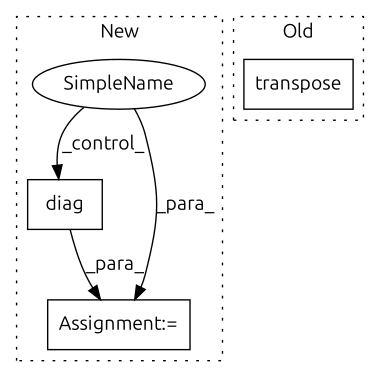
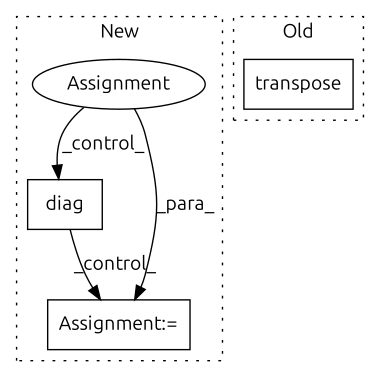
node "SimpleName": label "SimpleName" -> "Assignment"
edge "diag" -> "Assignment:=": label "_para_" -> "_control_"
